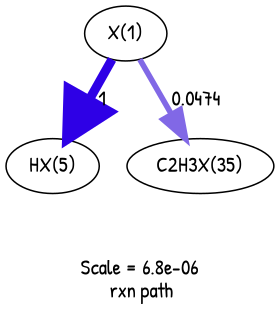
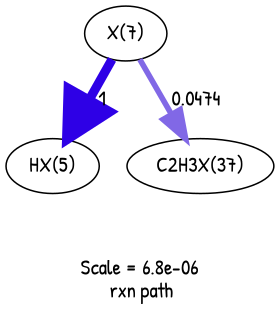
node "X(1)": label "X(1)" -> "X(7)"
node "C2H3X(35)": label "C2H3X(35)" -> "C2H3X(37)"
